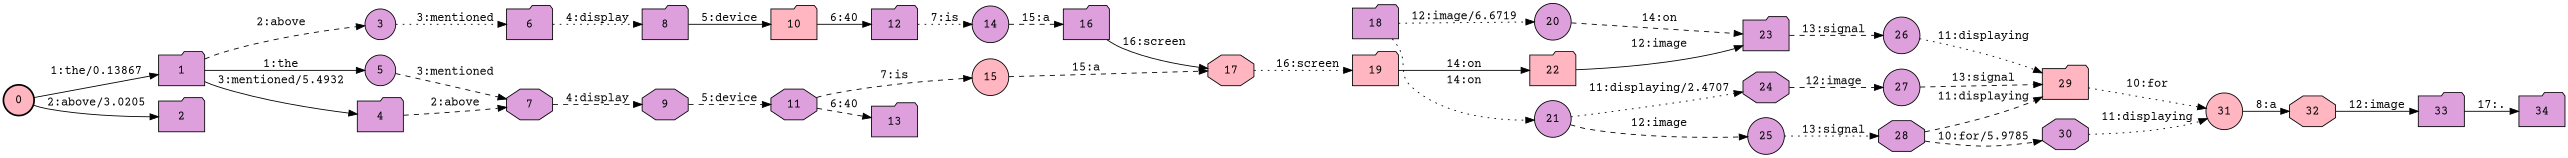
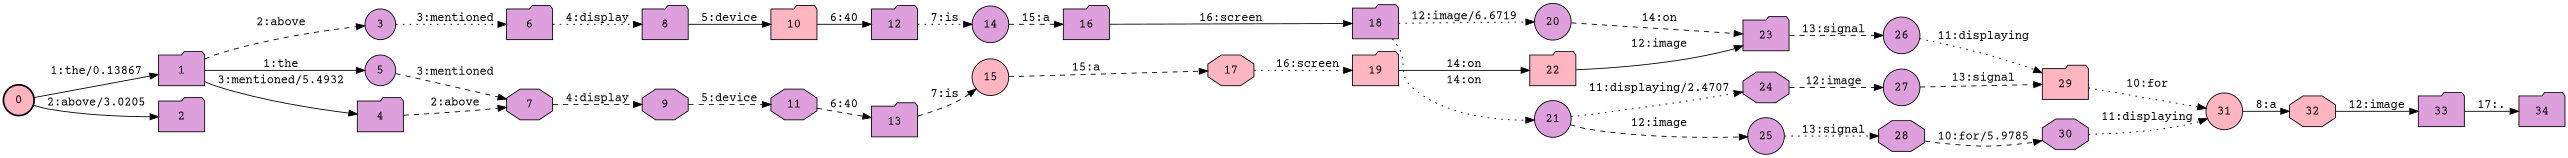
edge "16" -> "17": now "16" -> "18"
edge "11" -> "15": now "13" -> "15"
edge "28" -> "29": removed, label "11:displaying"
